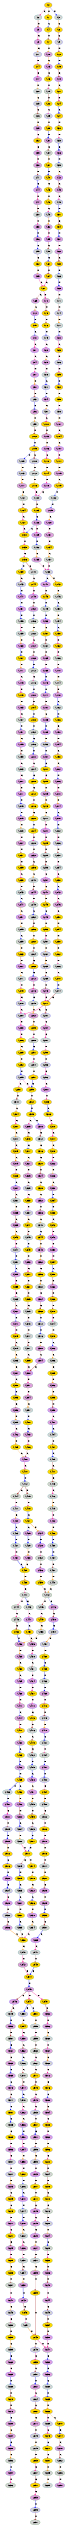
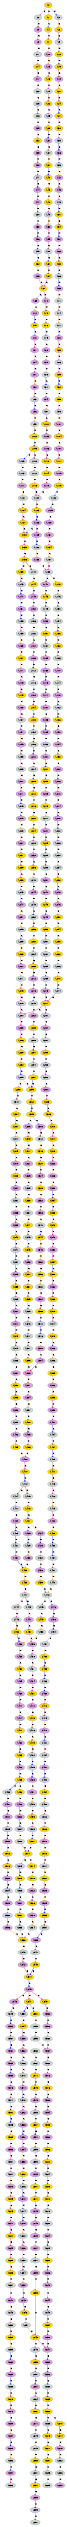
edge "S163" -> "S167": color blue -> darkorange
edge "S559" -> "S563": now "S559" -> "S564"
